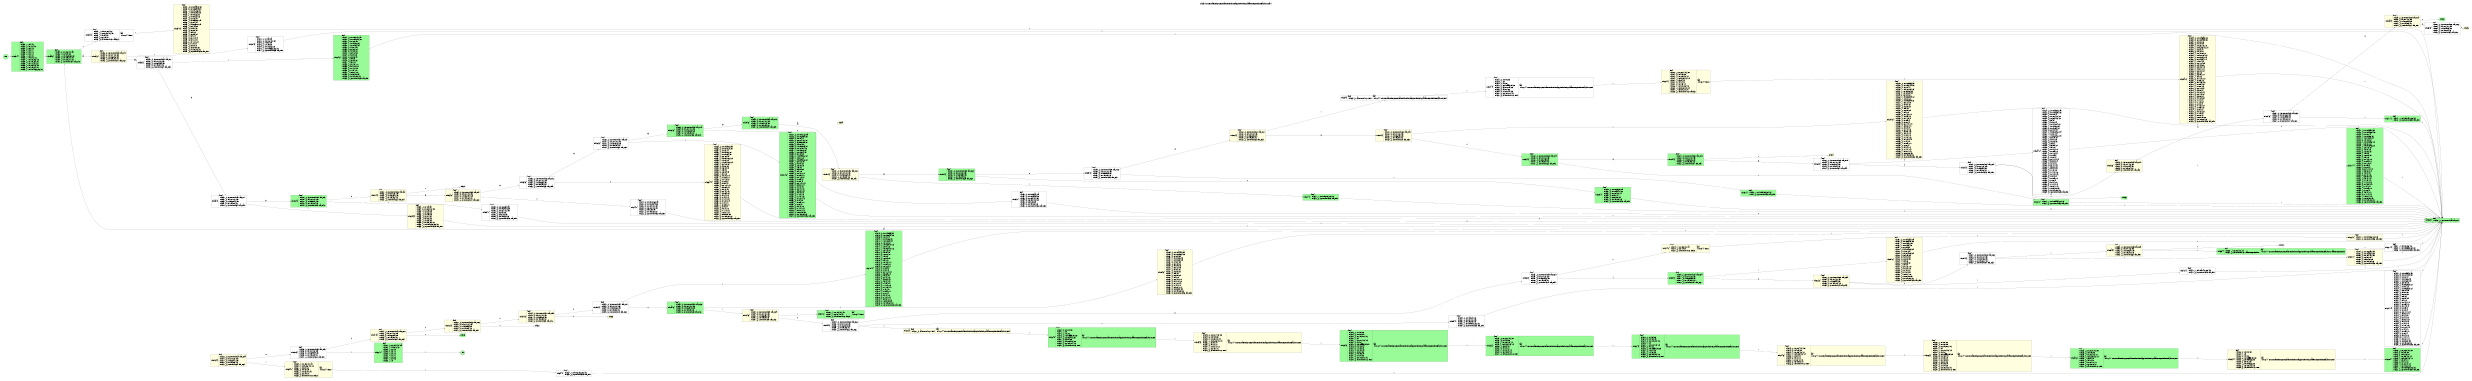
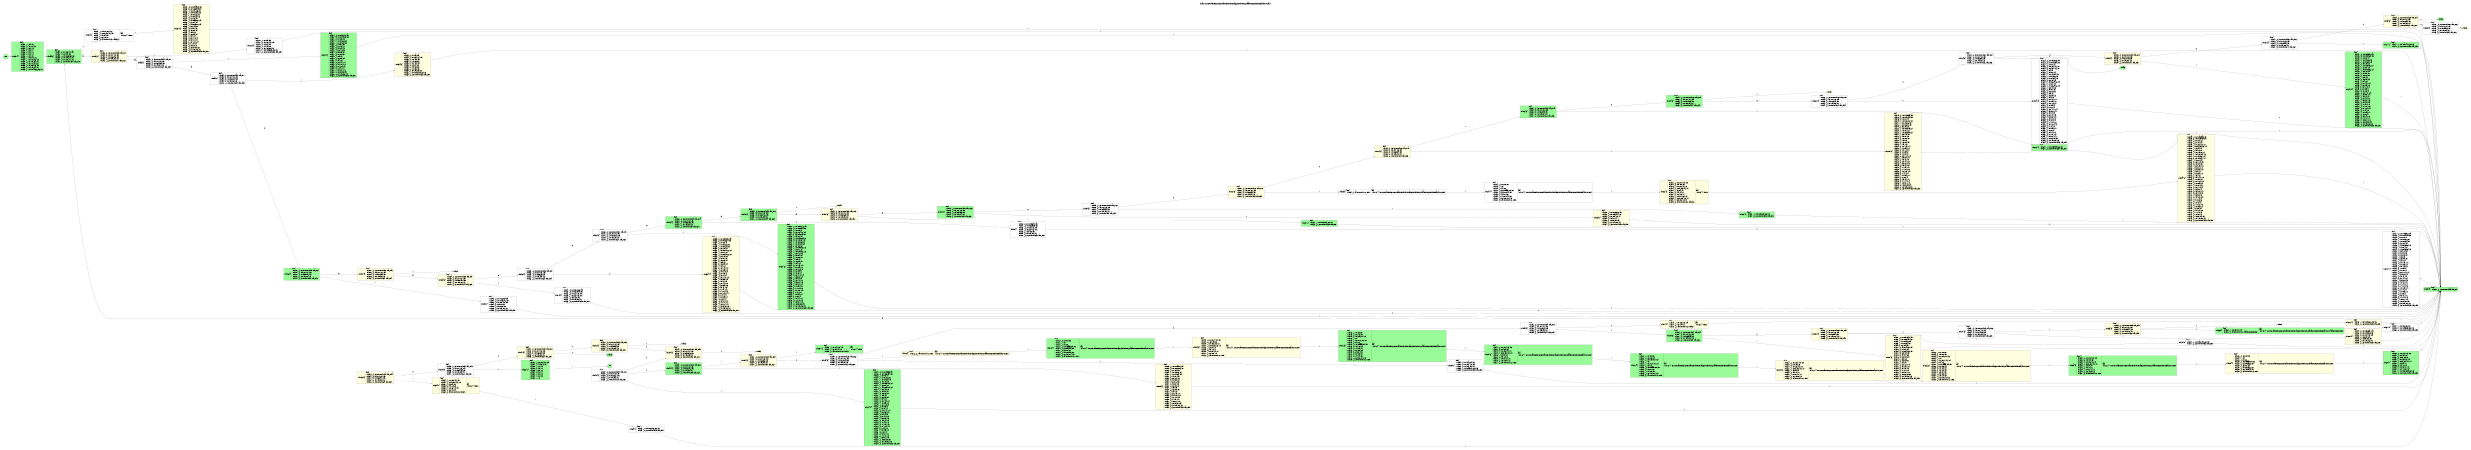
node "0x4036be [27]": fillcolor palegreen -> lightyellow
edge "0x402d79 [25]" -> "0x402d92 [25]": reversed
